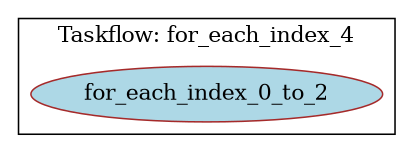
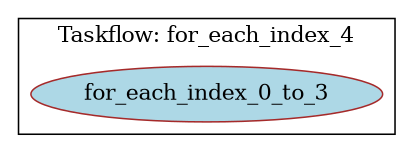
node "for_each_index_0_to_2": label "for_each_index_0_to_2" -> "for_each_index_0_to_3"
